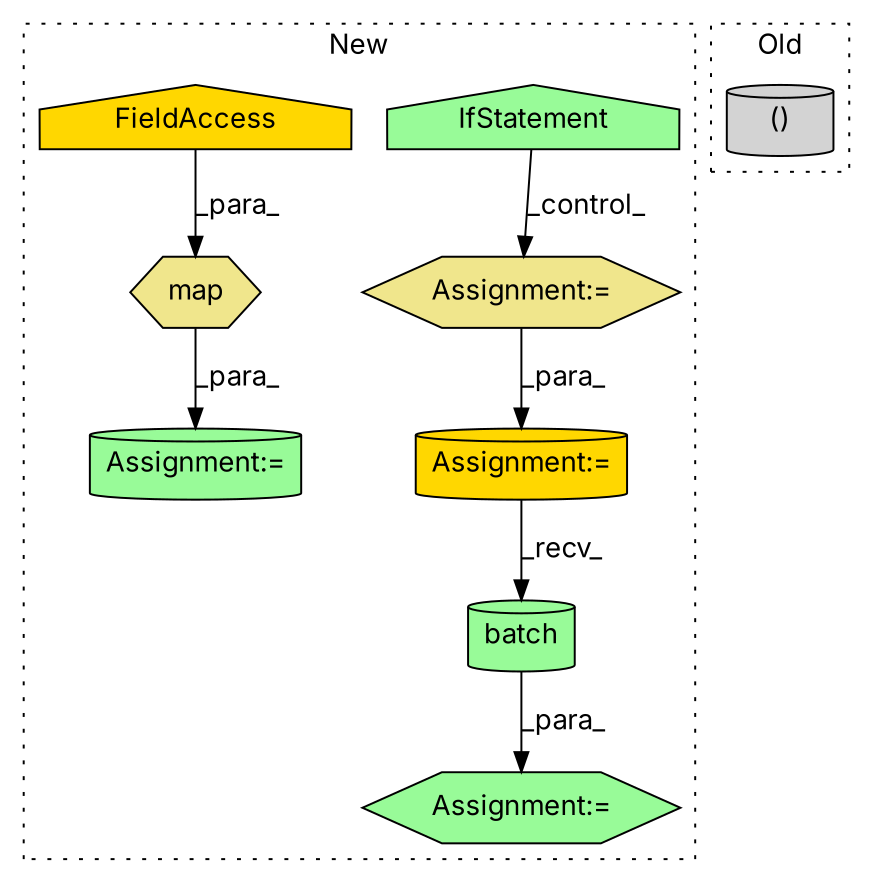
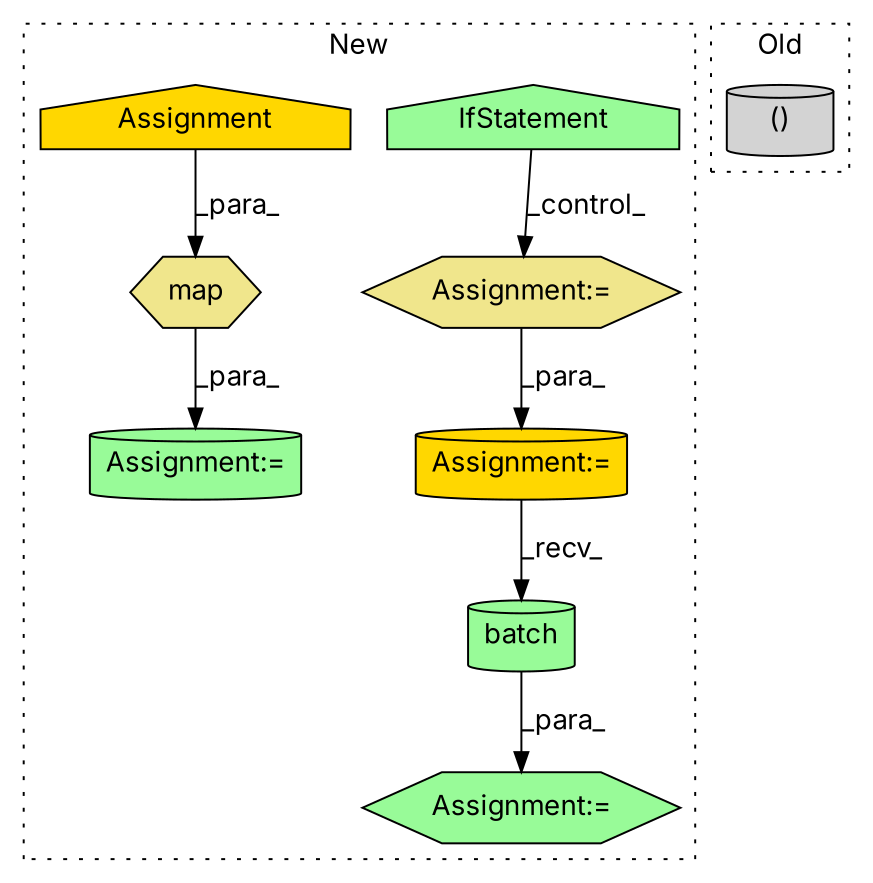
node "FieldAccess": label "FieldAccess" -> "Assignment"
